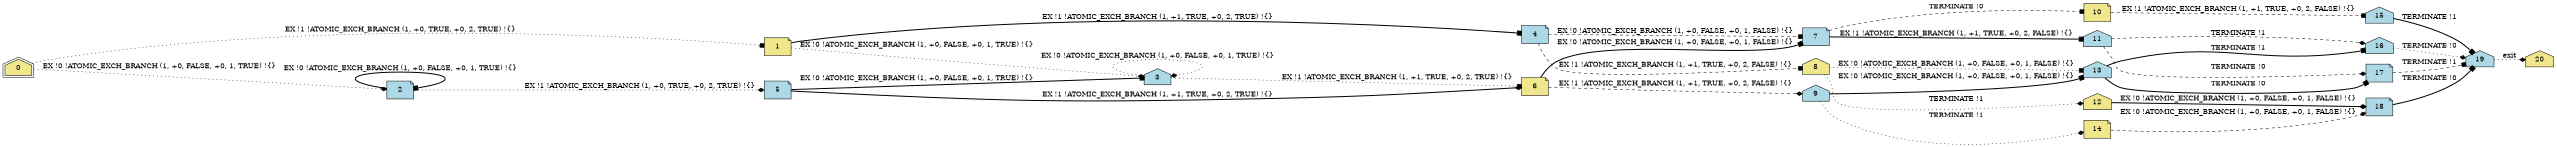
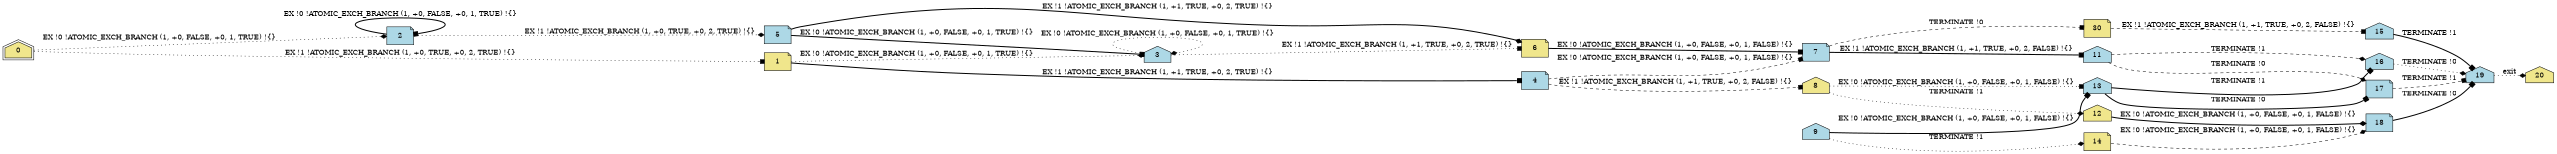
node "10": label "10" -> "30"
edge "6" -> "9": removed, label "EX !1 !ATOMIC_EXCH_BRANCH (1, +1, TRUE, +0, 2, FALSE) !{}"
